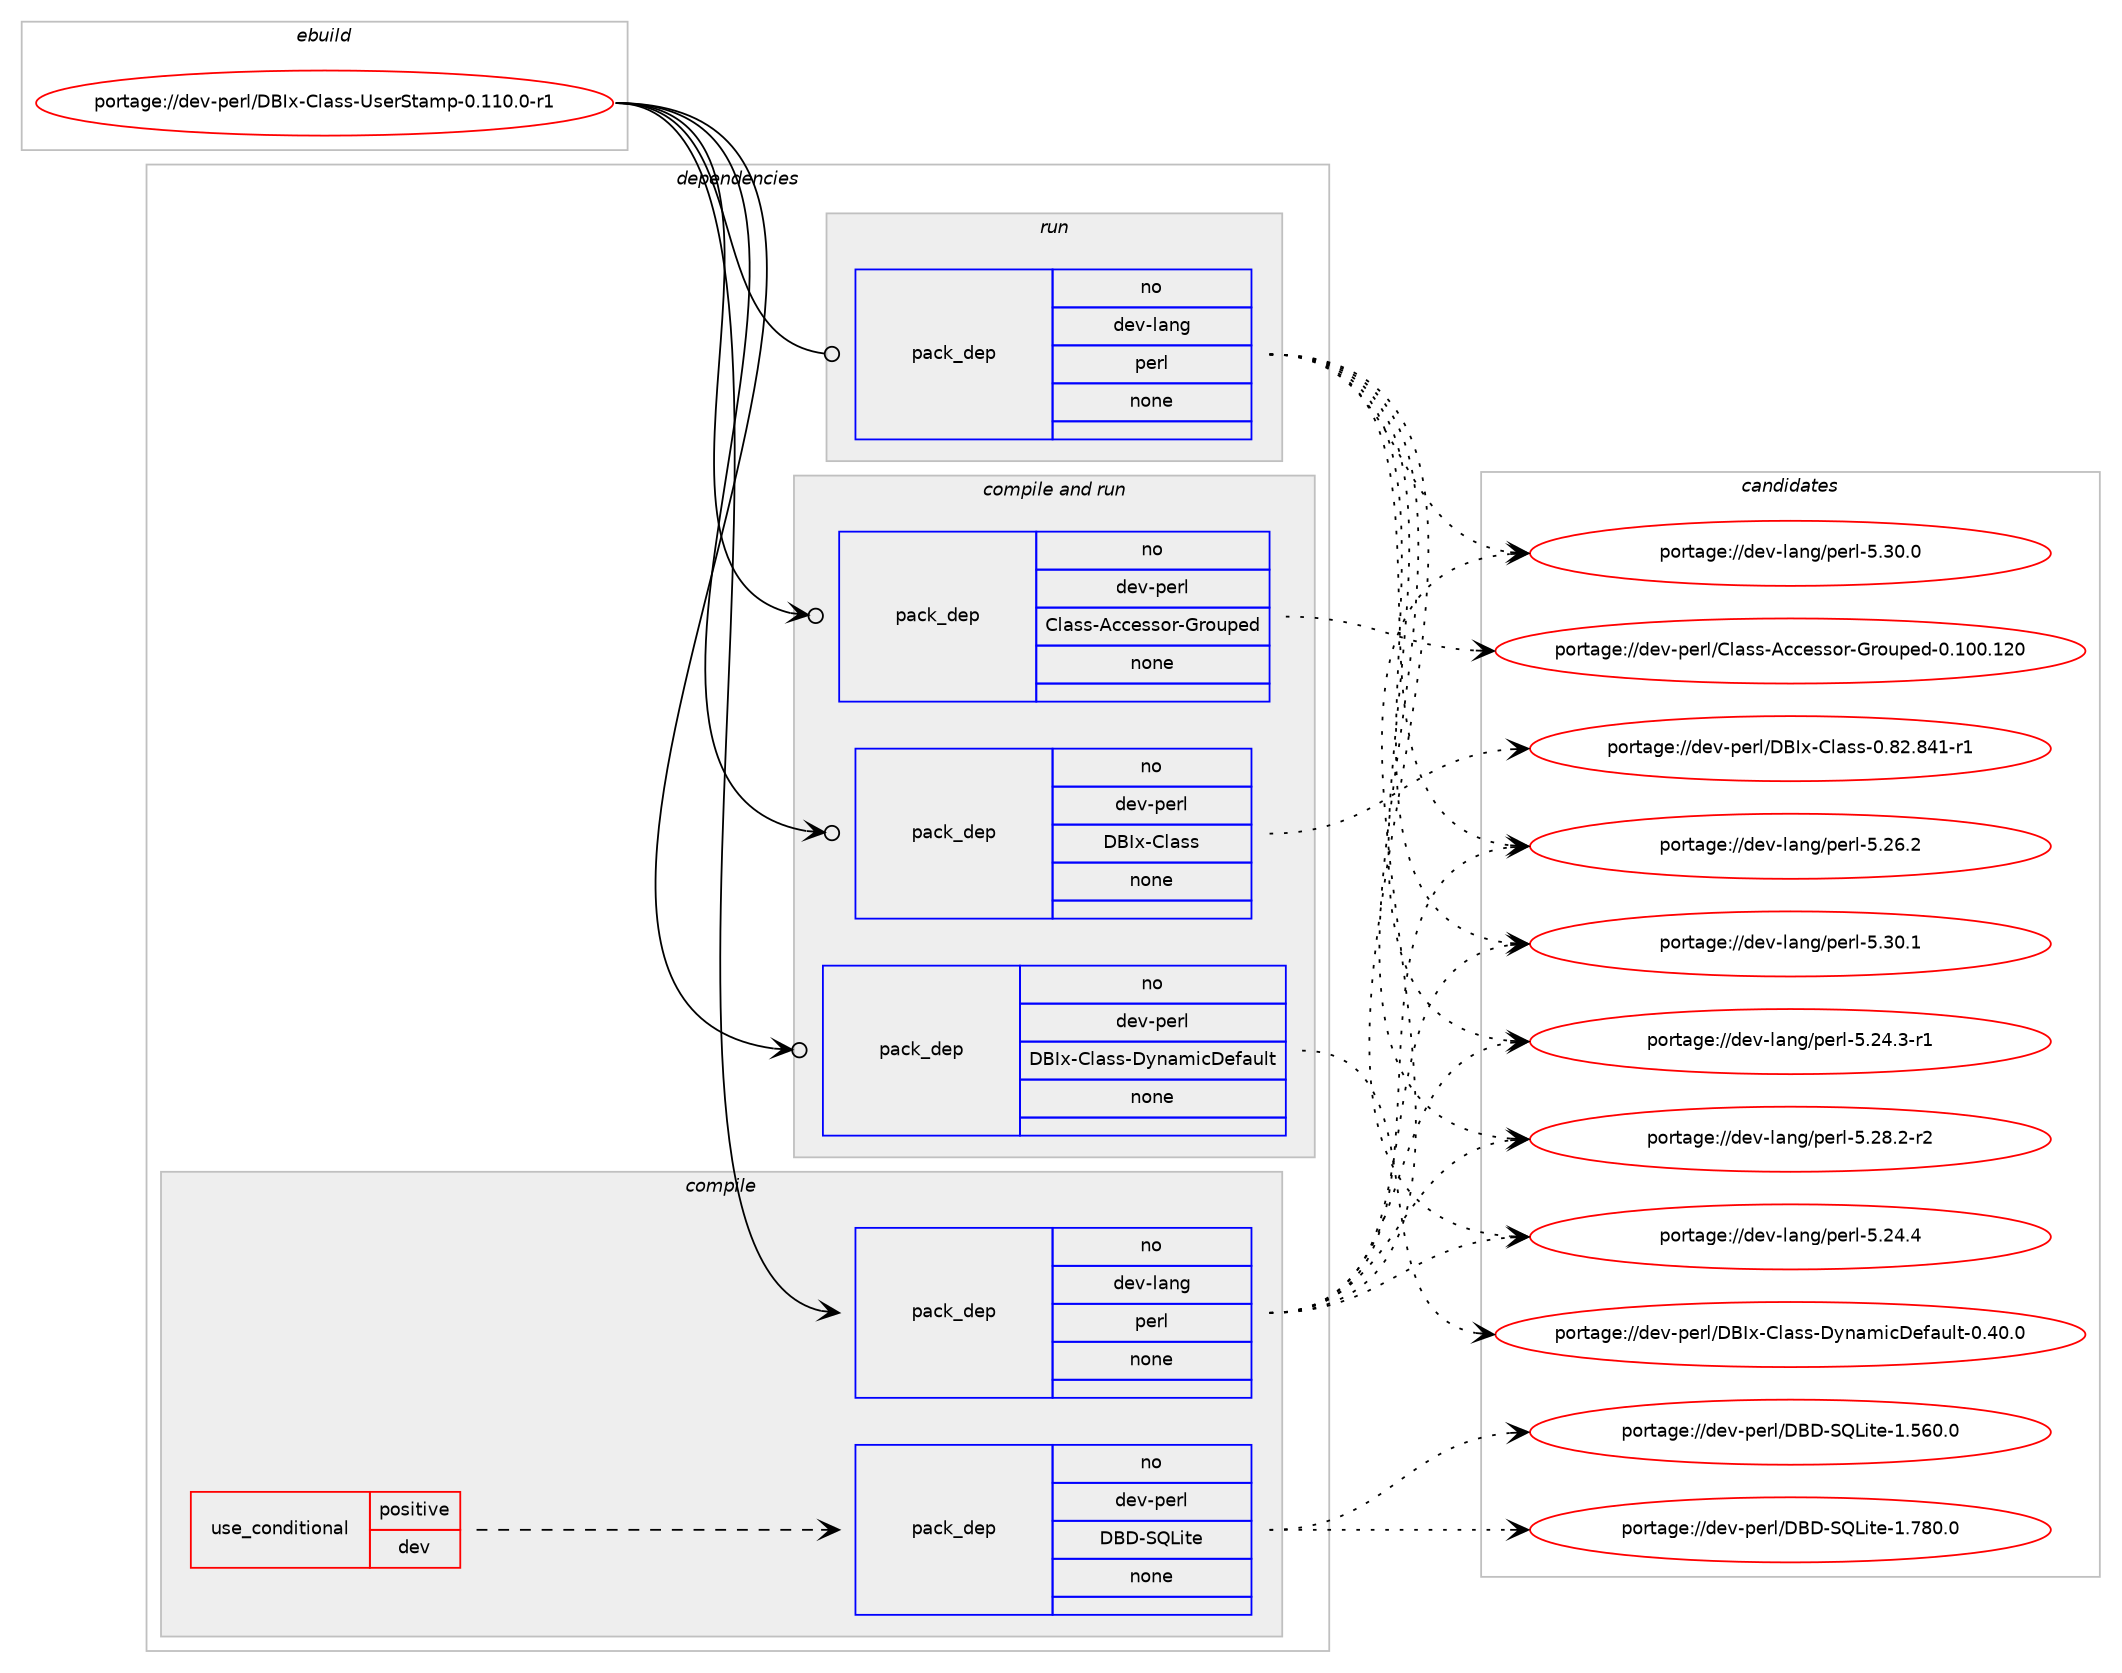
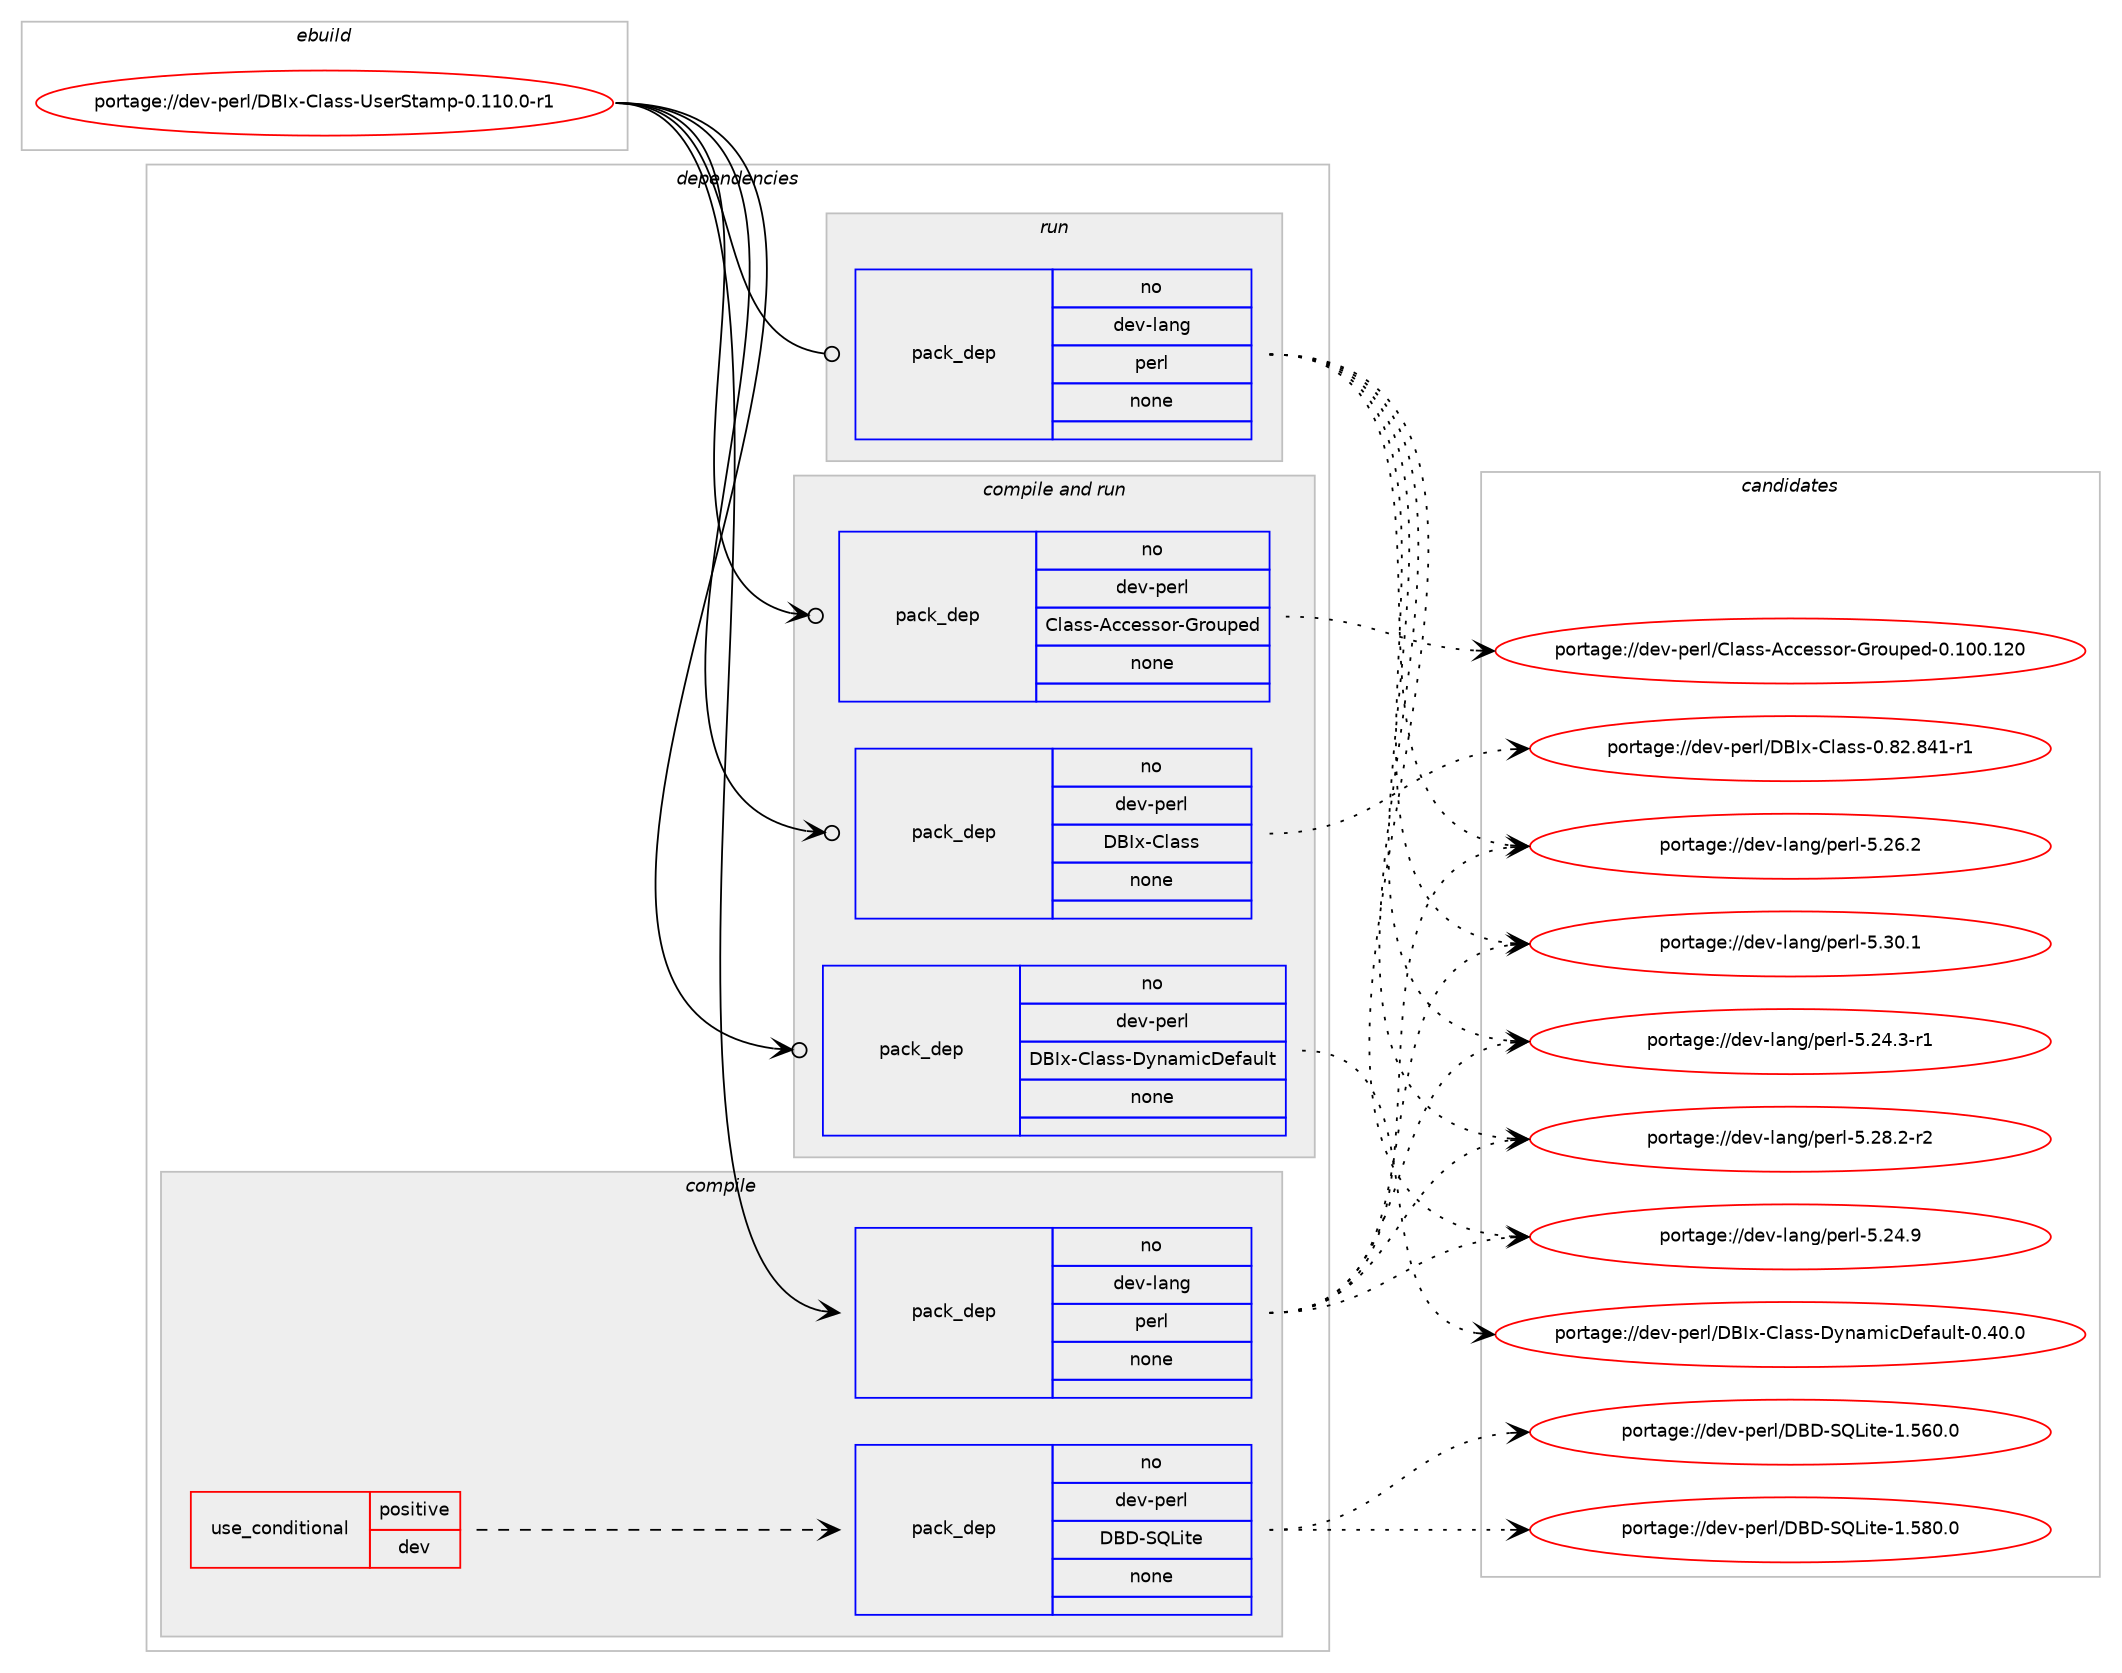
node "portage://dev-lang/perl-5.30.0": removed
node "portage://dev-lang/perl-5.24.4": label "portage://dev-lang/perl-5.24.4" -> "portage://dev-lang/perl-5.24.9"
node "portage://dev-perl/DBD-SQLite-1.780.0": label "portage://dev-perl/DBD-SQLite-1.780.0" -> "portage://dev-perl/DBD-SQLite-1.580.0"
